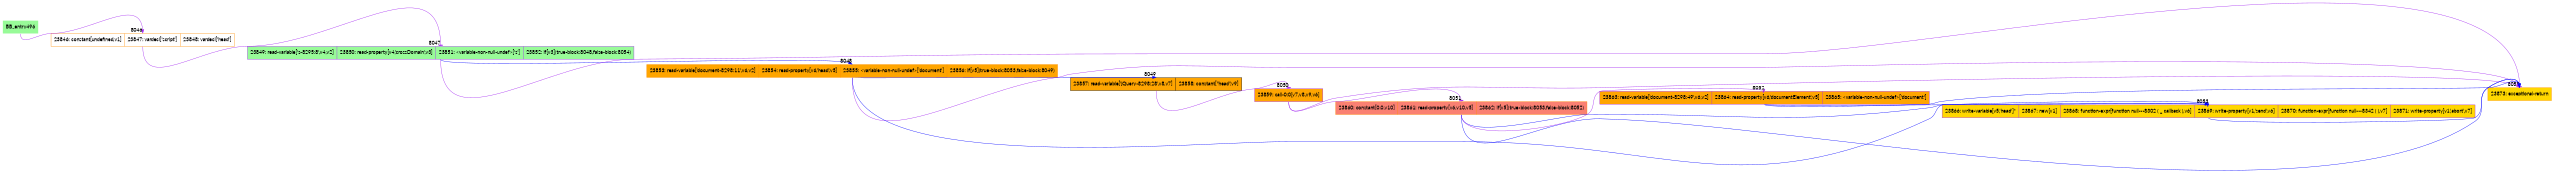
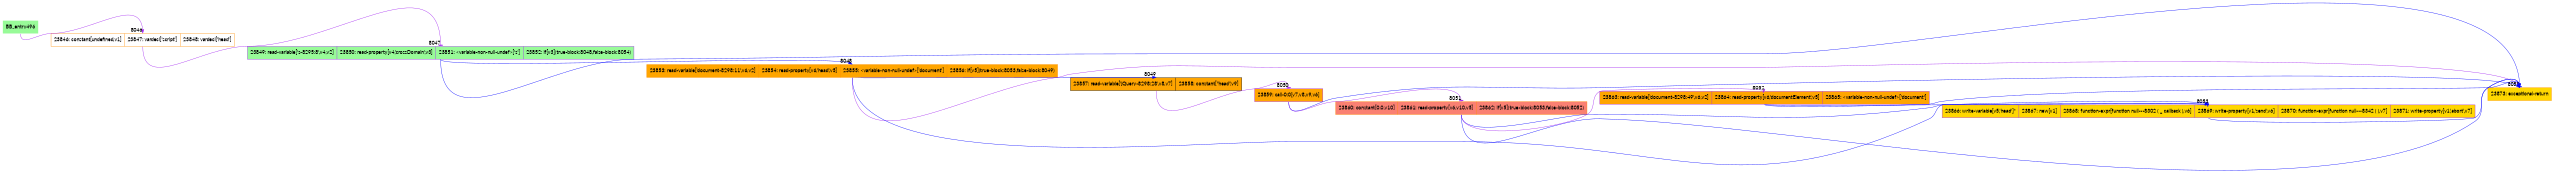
edge "23849: read-variable['s-8295:8',v4,v2]" -> "23873: exceptional-return": color purple -> blue
edge "23859: call-0:0[v7,v8,v9,v6]" -> "23873: exceptional-return": color purple -> blue
